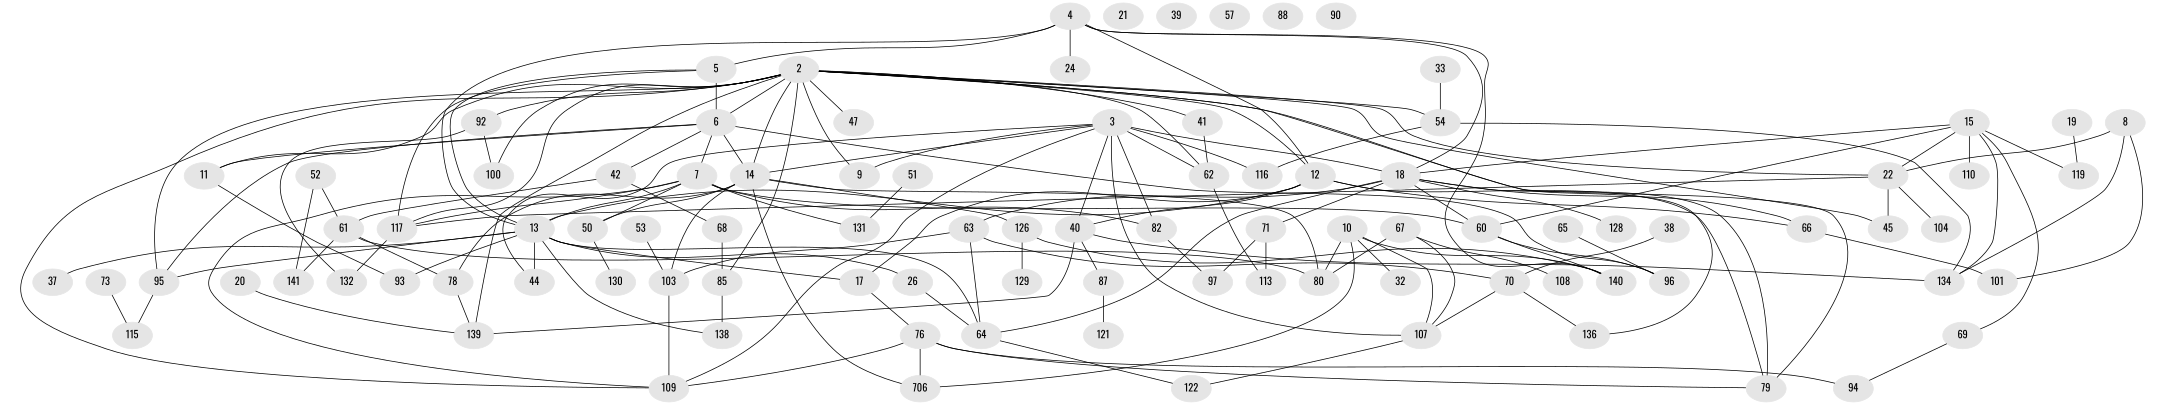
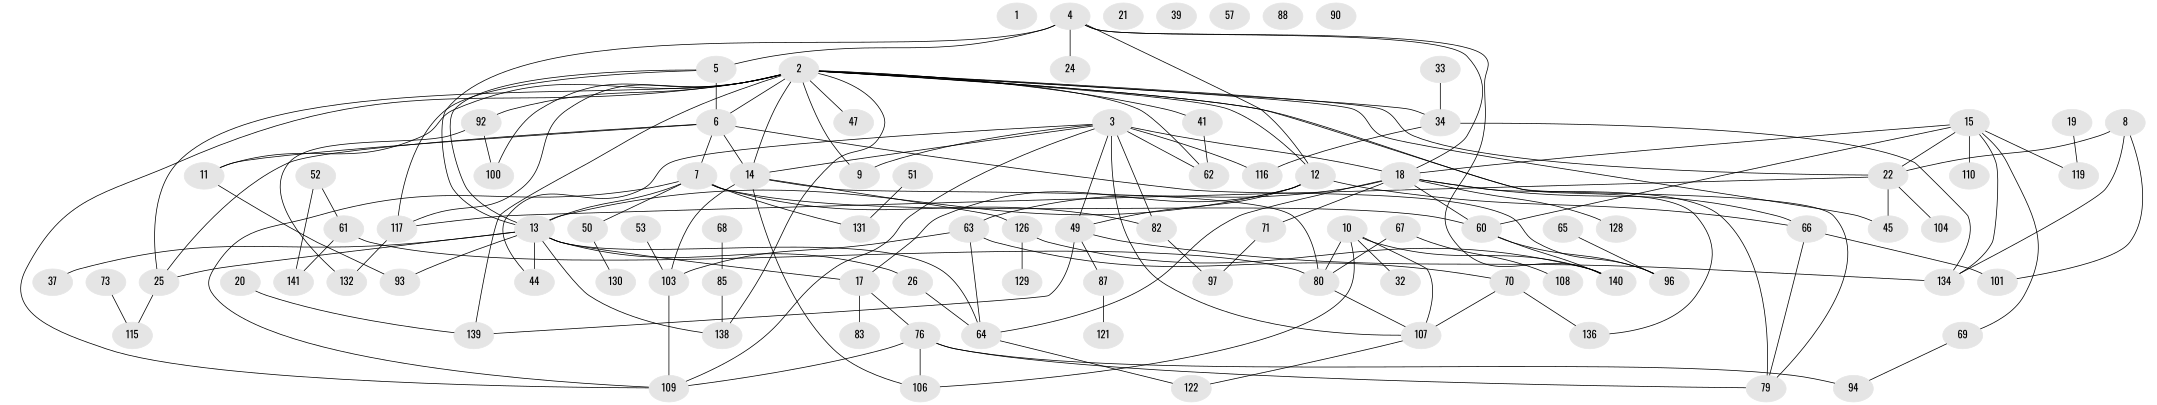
node "1": added
node "54": label "54" -> "34"
edge "2" -- "85": now "2" -- "138"
node "42": removed
edge "14" -- "50": removed
edge "7" -- "117": removed
node "40": label "40" -> "49"
node "38": removed
edge "12" -- "79": now "66" -- "79"
edge "67" -- "107": now "80" -- "107"
node "95": label "95" -> "25"
node "78": removed
node "113": removed
node "83": added
node "706": label "706" -> "106"
